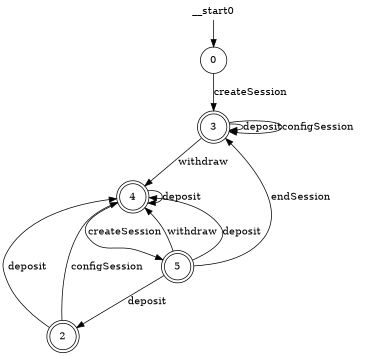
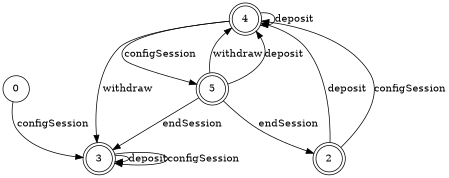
node "__start0": removed
edge "0" -> "3": label "createSession" -> "configSession"
edge "3" -> "4": reversed
edge "4" -> "5": label "createSession" -> "configSession"
edge "5" -> "2": label "deposit" -> "endSession"
